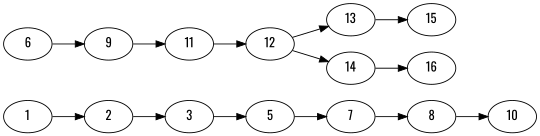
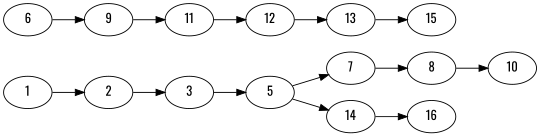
edge "12" -> "14": now "5" -> "14"
